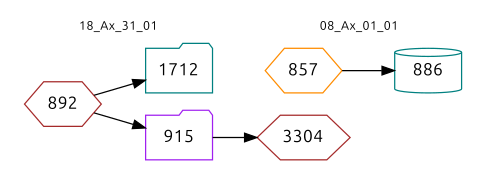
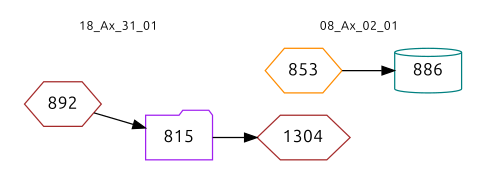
cluster "08_Ax_01_01": label "08_Ax_01_01" -> "08_Ax_02_01"
node "1712": removed
node "857": label "857" -> "853"
node "915": label "915" -> "815"
node "3304": label "3304" -> "1304"
